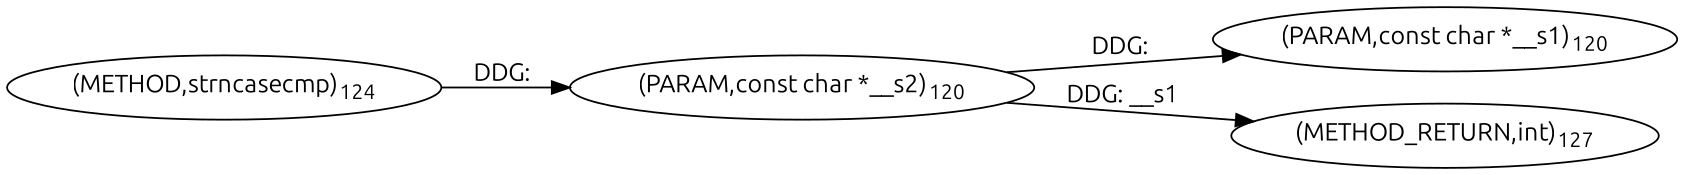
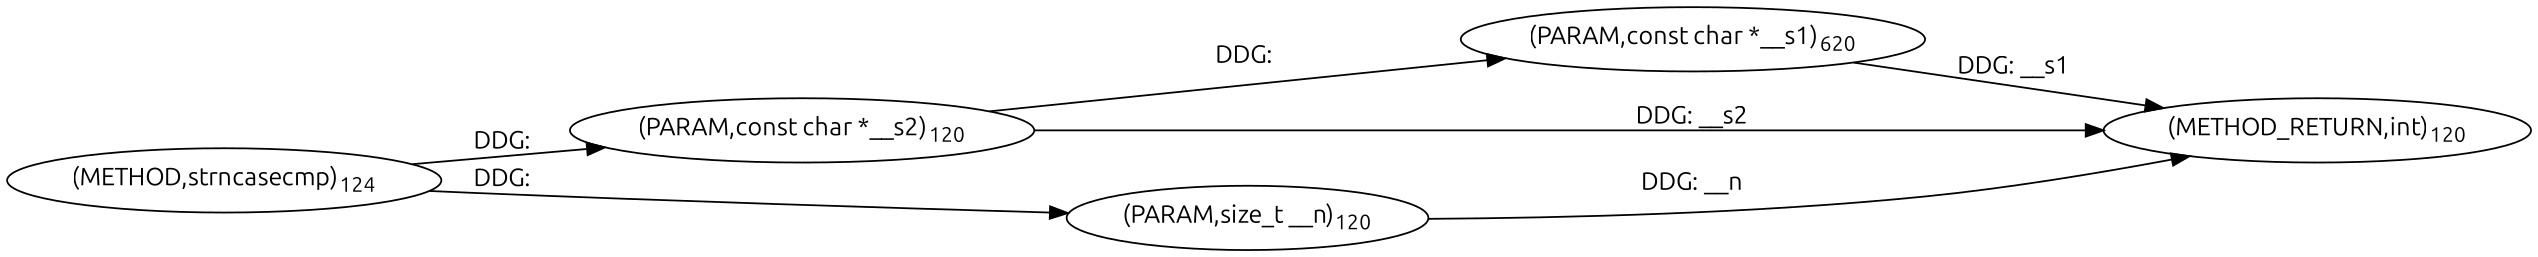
node "(PARAM,const char *__s1)": text "120" -> "620"
edge "(PARAM,const char *__s1)" -> "(METHOD_RETURN,int)": added, label "DDG: __s1"
edge "(PARAM,const char *__s2)" -> "(METHOD_RETURN,int)": label "DDG: __s1" -> "DDG: __s2"
node "(METHOD_RETURN,int)": text "127" -> "120"
node "(PARAM,size_t __n)": added
